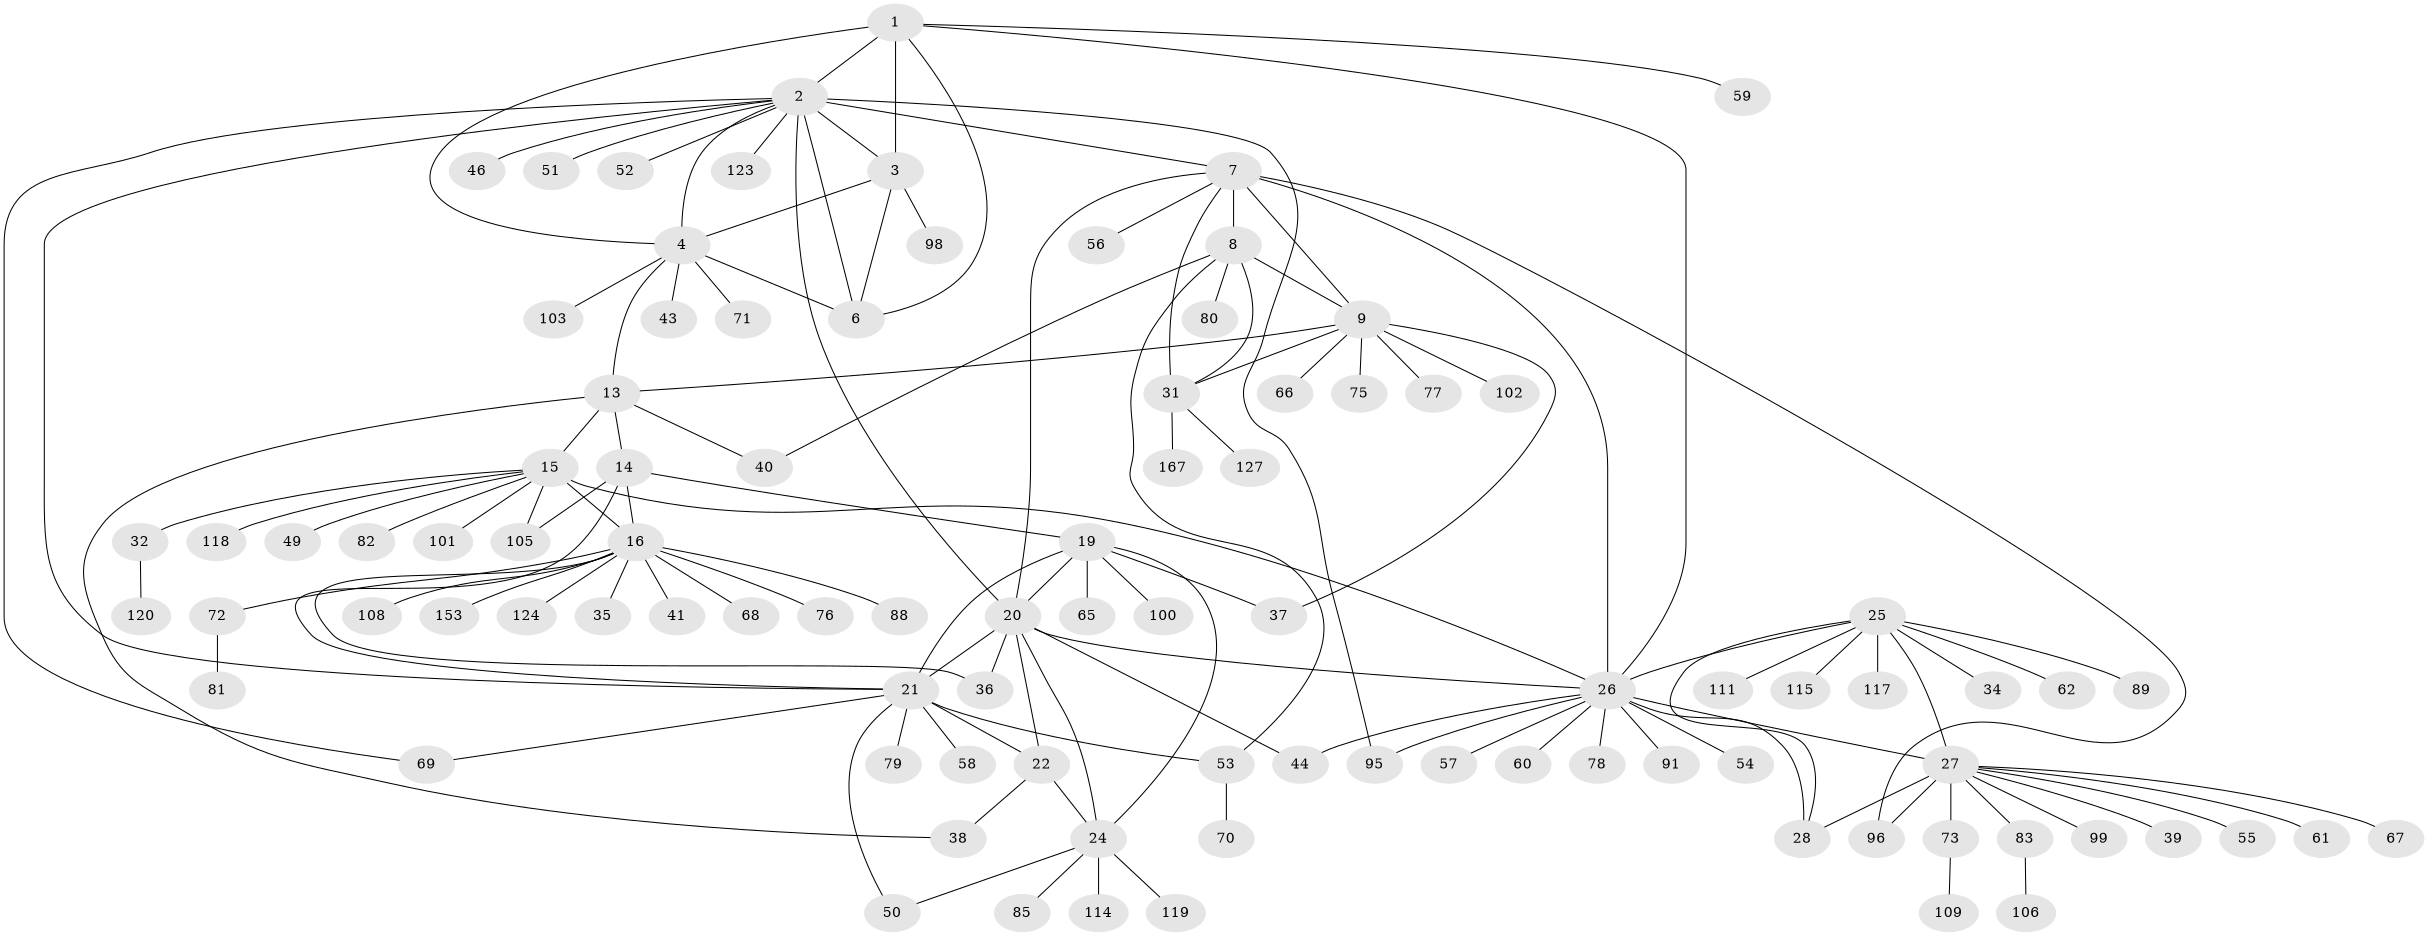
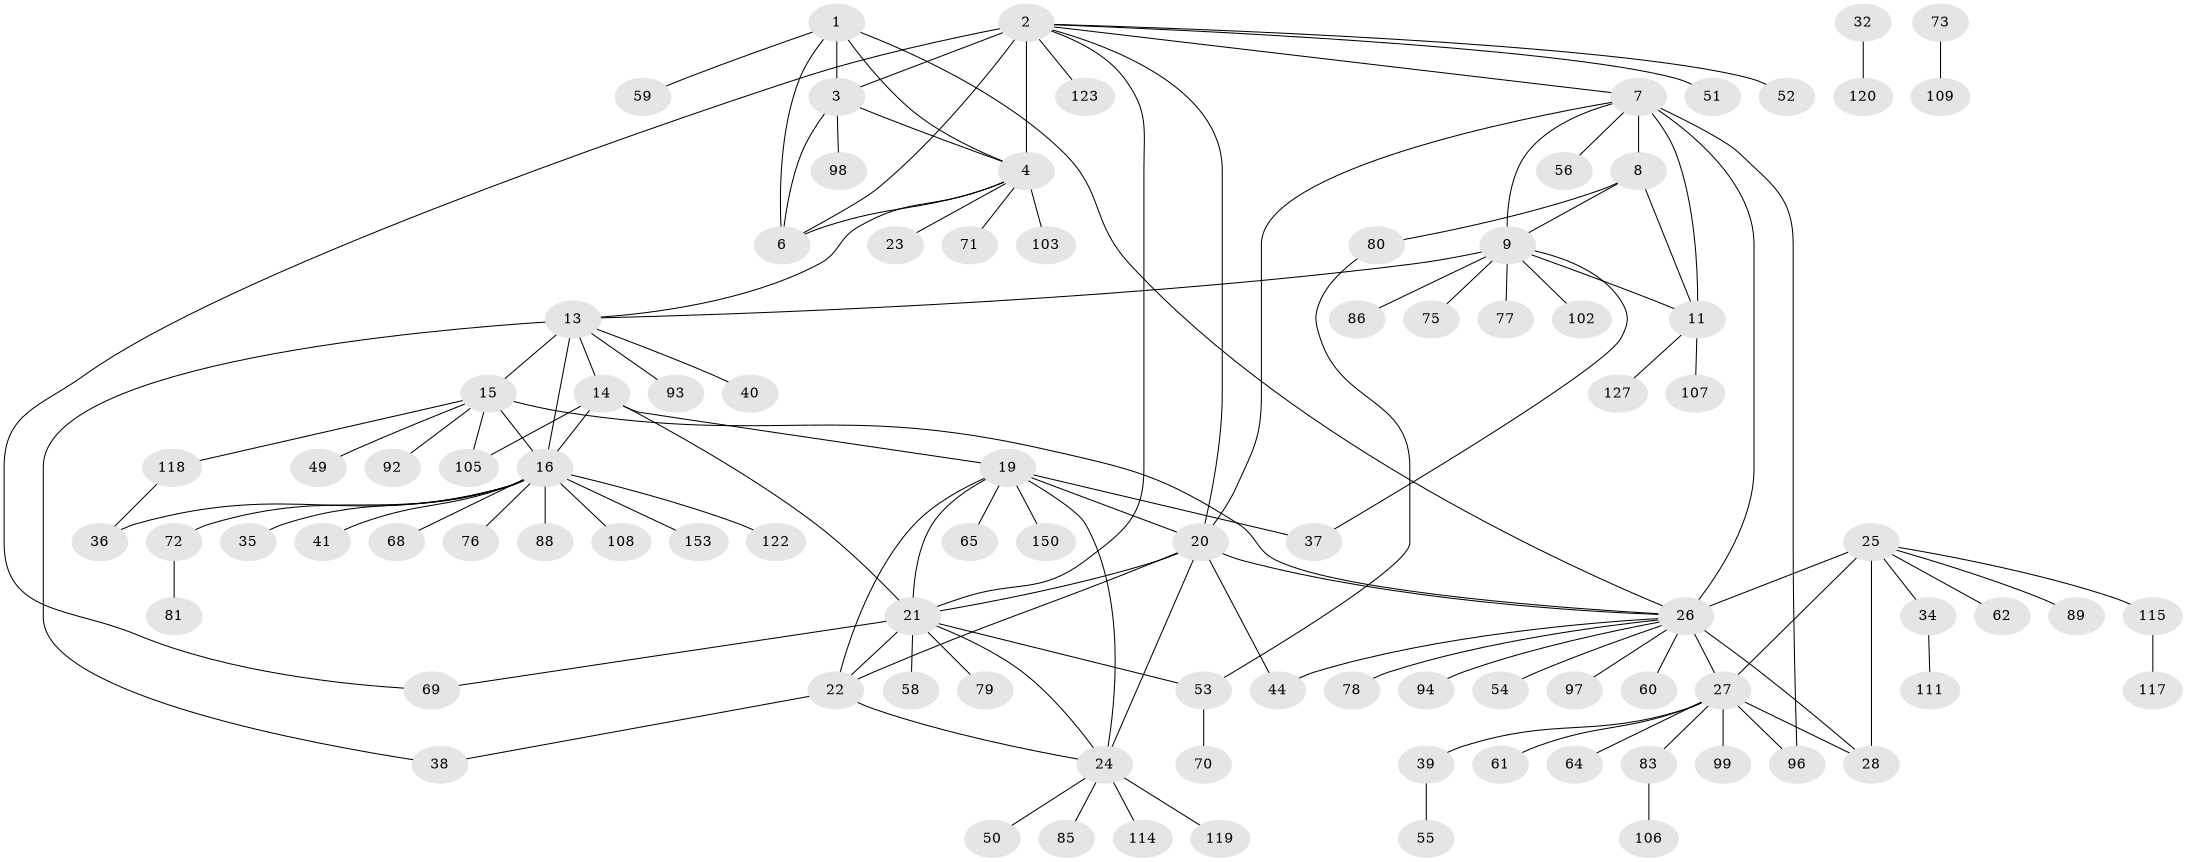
edge "1" -- "2": removed
node "46": removed
node "43": label "43" -> "23"
edge "8" -- "40": removed
edge "13" -- "16": added
node "93": added
node "31": label "31" -> "11"
node "66": label "66" -> "86"
node "167": label "167" -> "107"
edge "15" -- "32": removed
edge "8" -- "53": now "80" -- "53"
node "82": label "82" -> "92"
node "101": removed
edge "19" -- "22": added
node "124": label "124" -> "122"
node "100": label "100" -> "150"
edge "20" -- "36": now "118" -- "36"
edge "25" -- "111": now "34" -- "111"
edge "25" -- "117": now "115" -- "117"
node "95": removed
node "57": label "57" -> "97"
node "91": label "91" -> "94"
edge "27" -- "55": now "39" -- "55"
edge "21" -- "50": now "21" -- "24"
edge "27" -- "73": removed
node "67": label "67" -> "64"
